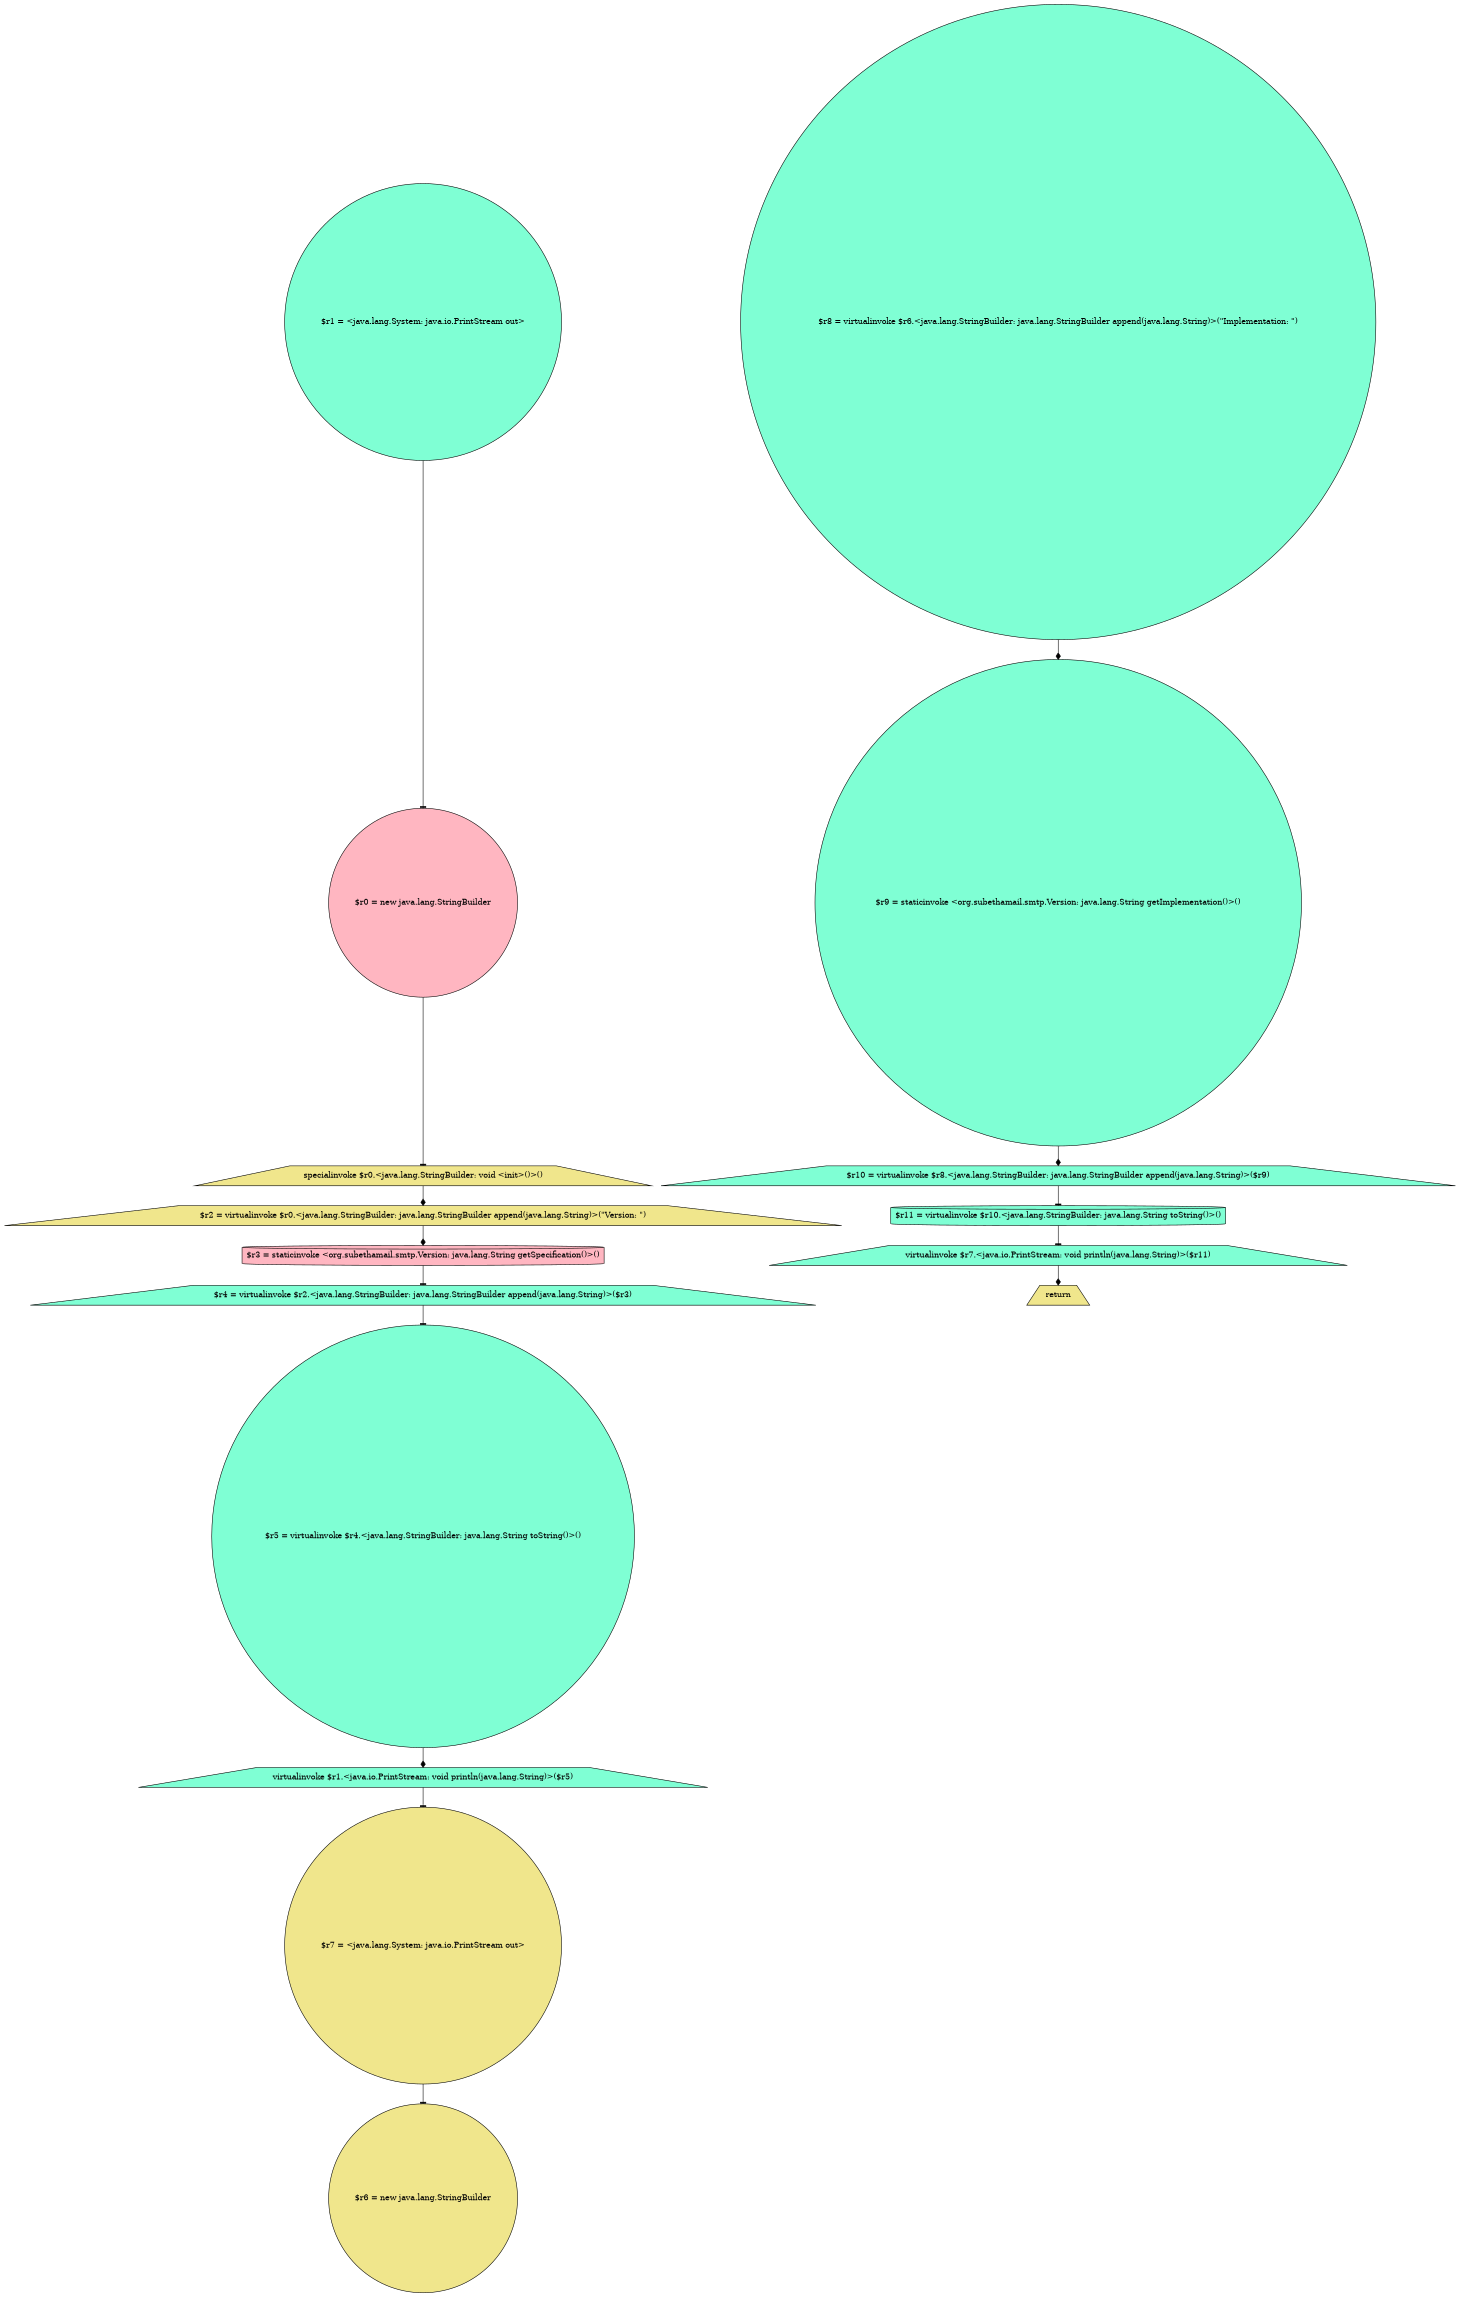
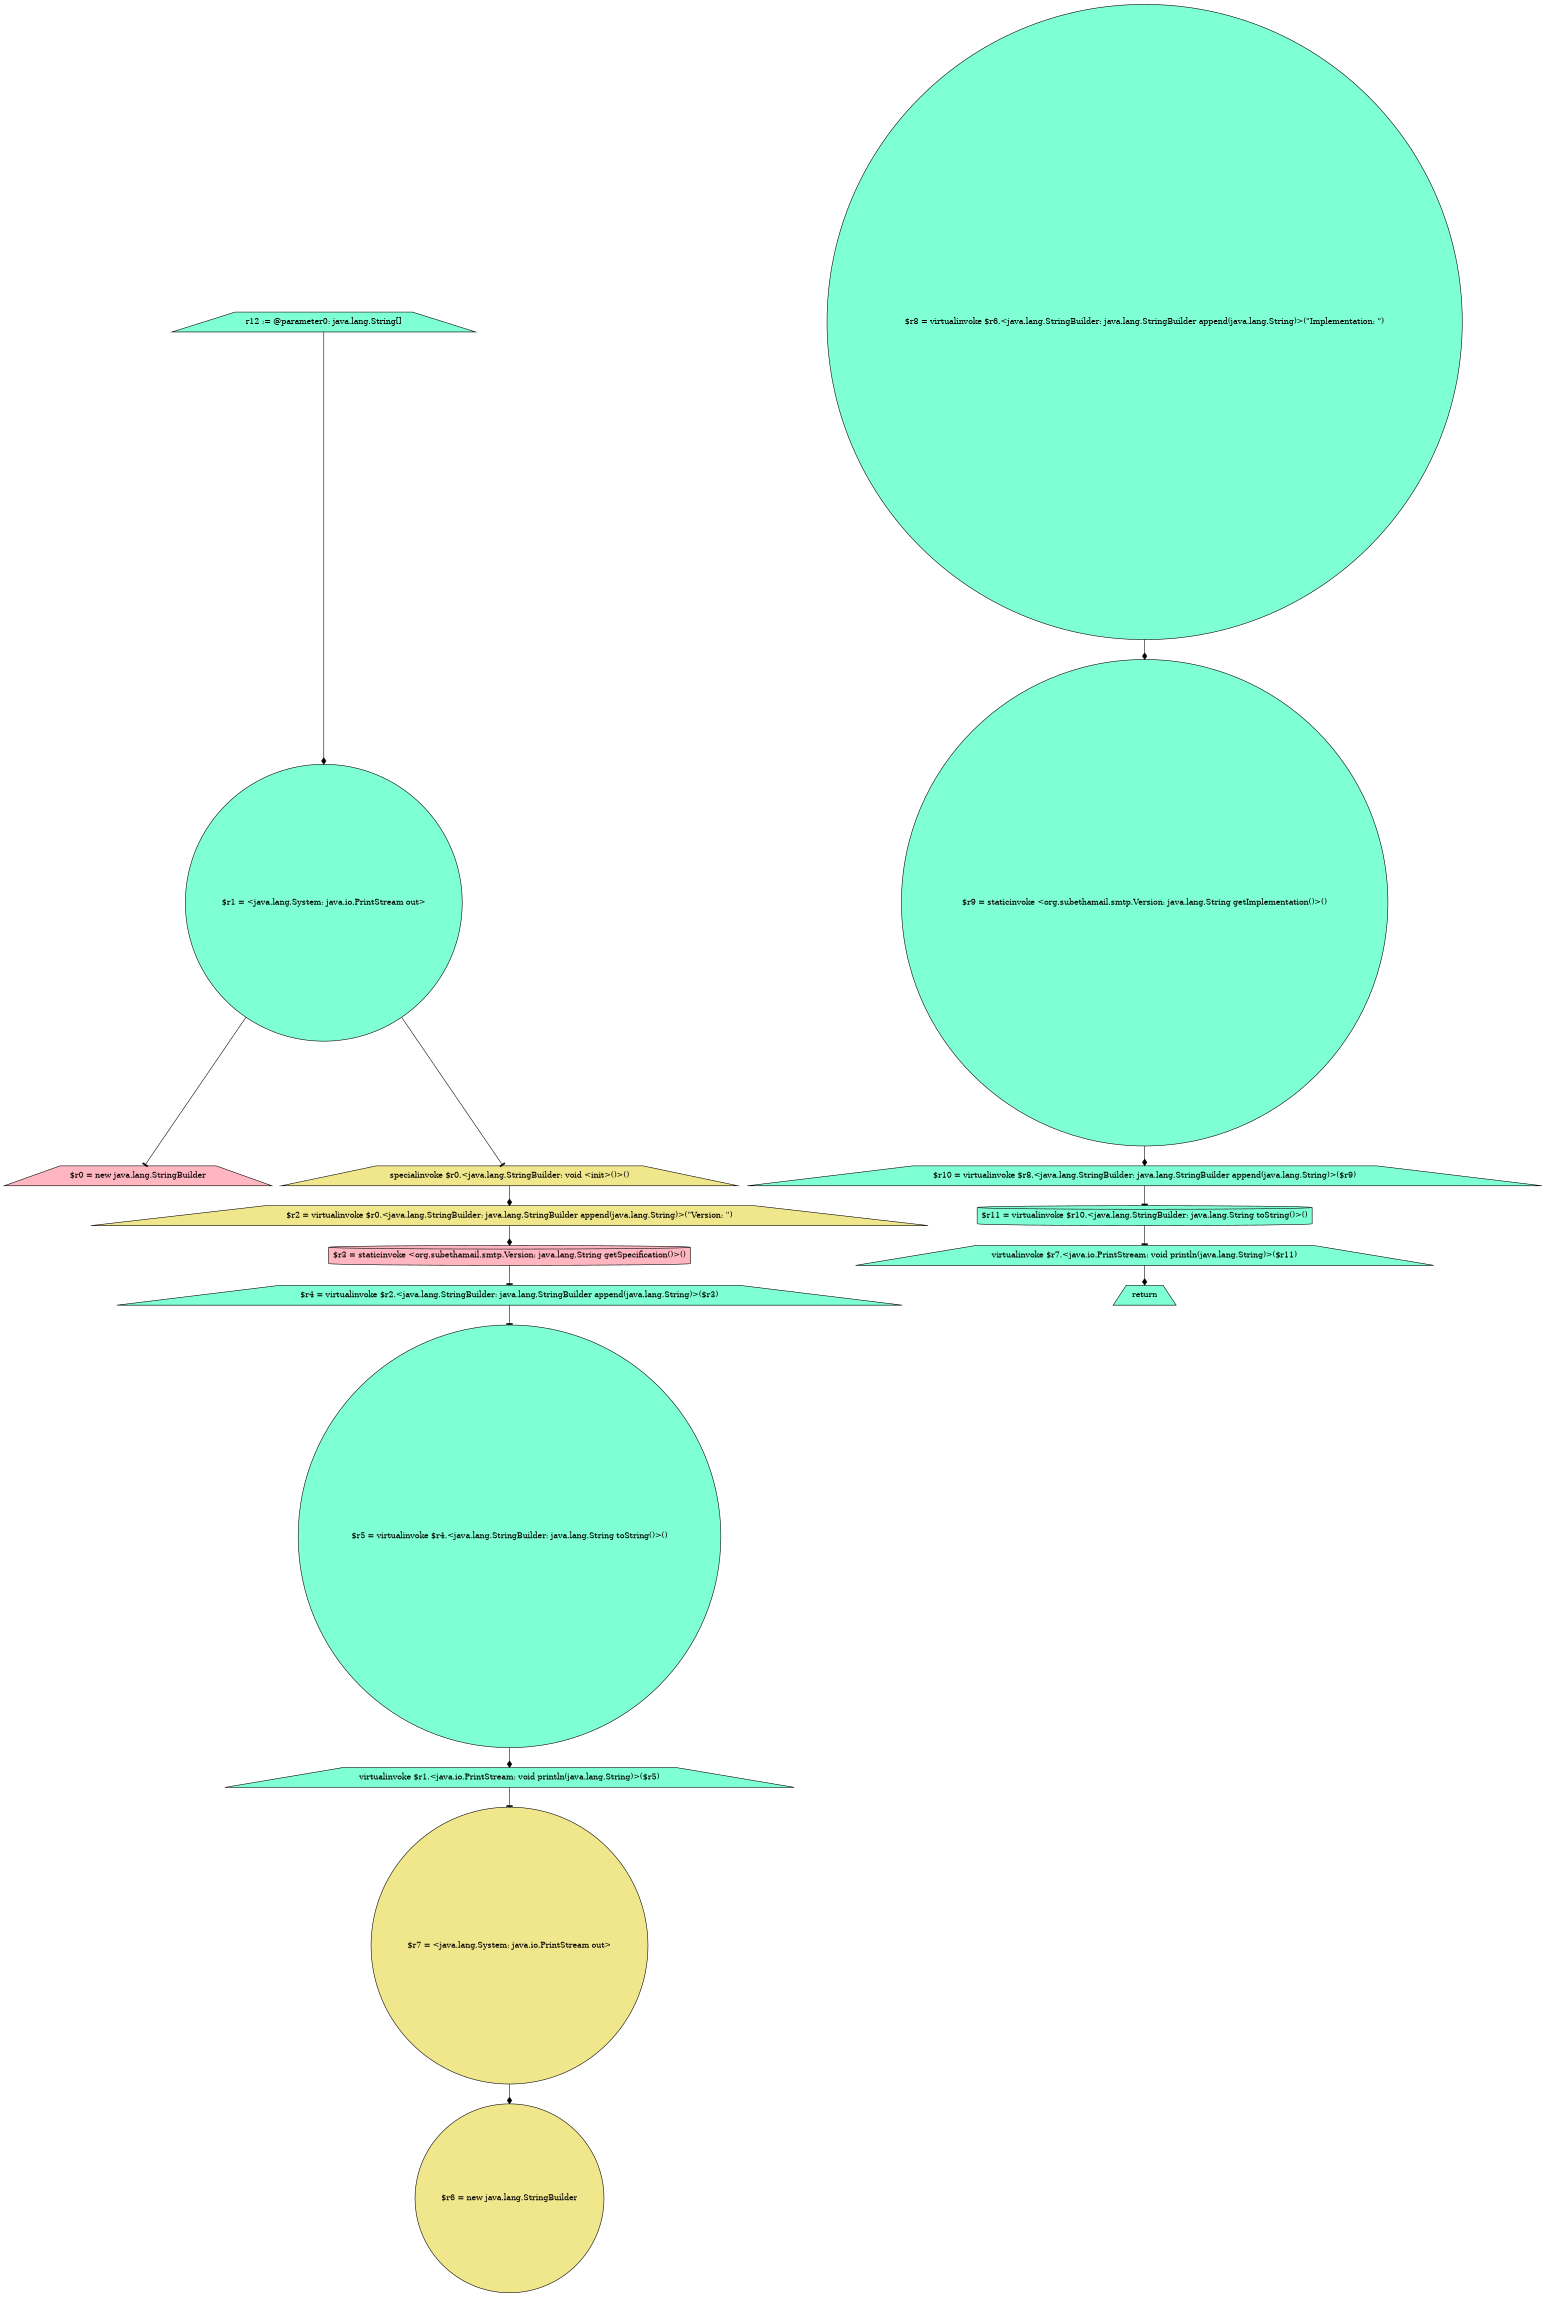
node "r12 := @parameter0: java.lang.String[]": added
node "$r0 = new java.lang.StringBuilder": shape circle -> trapezium
edge "$r0 = new java.lang.StringBuilder" -> "specialinvoke $r0.<java.lang.StringBuilder: void <init>()>()": now "$r1 = <java.lang.System: java.io.PrintStream out>" -> "specialinvoke $r0.<java.lang.StringBuilder: void <init>()>()"
node "return": fillcolor khaki -> aquamarine
edge "$r7 = <java.lang.System: java.io.PrintStream out>" -> "$r6 = new java.lang.StringBuilder": arrowhead tee -> diamond
